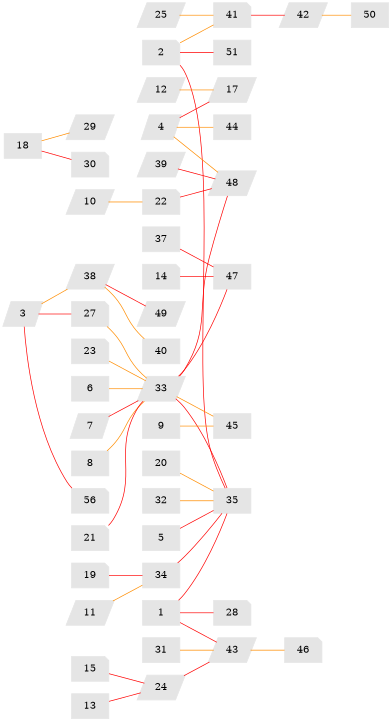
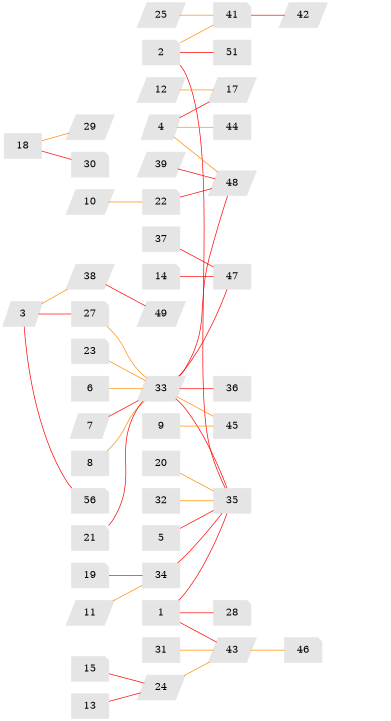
node "50": removed
node "40": removed
node "36": added
edge "43" -- "24": color red -> darkorange
